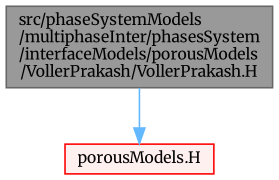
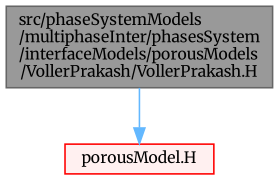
node "porousModels.H": label "porousModels.H" -> "porousModel.H"
